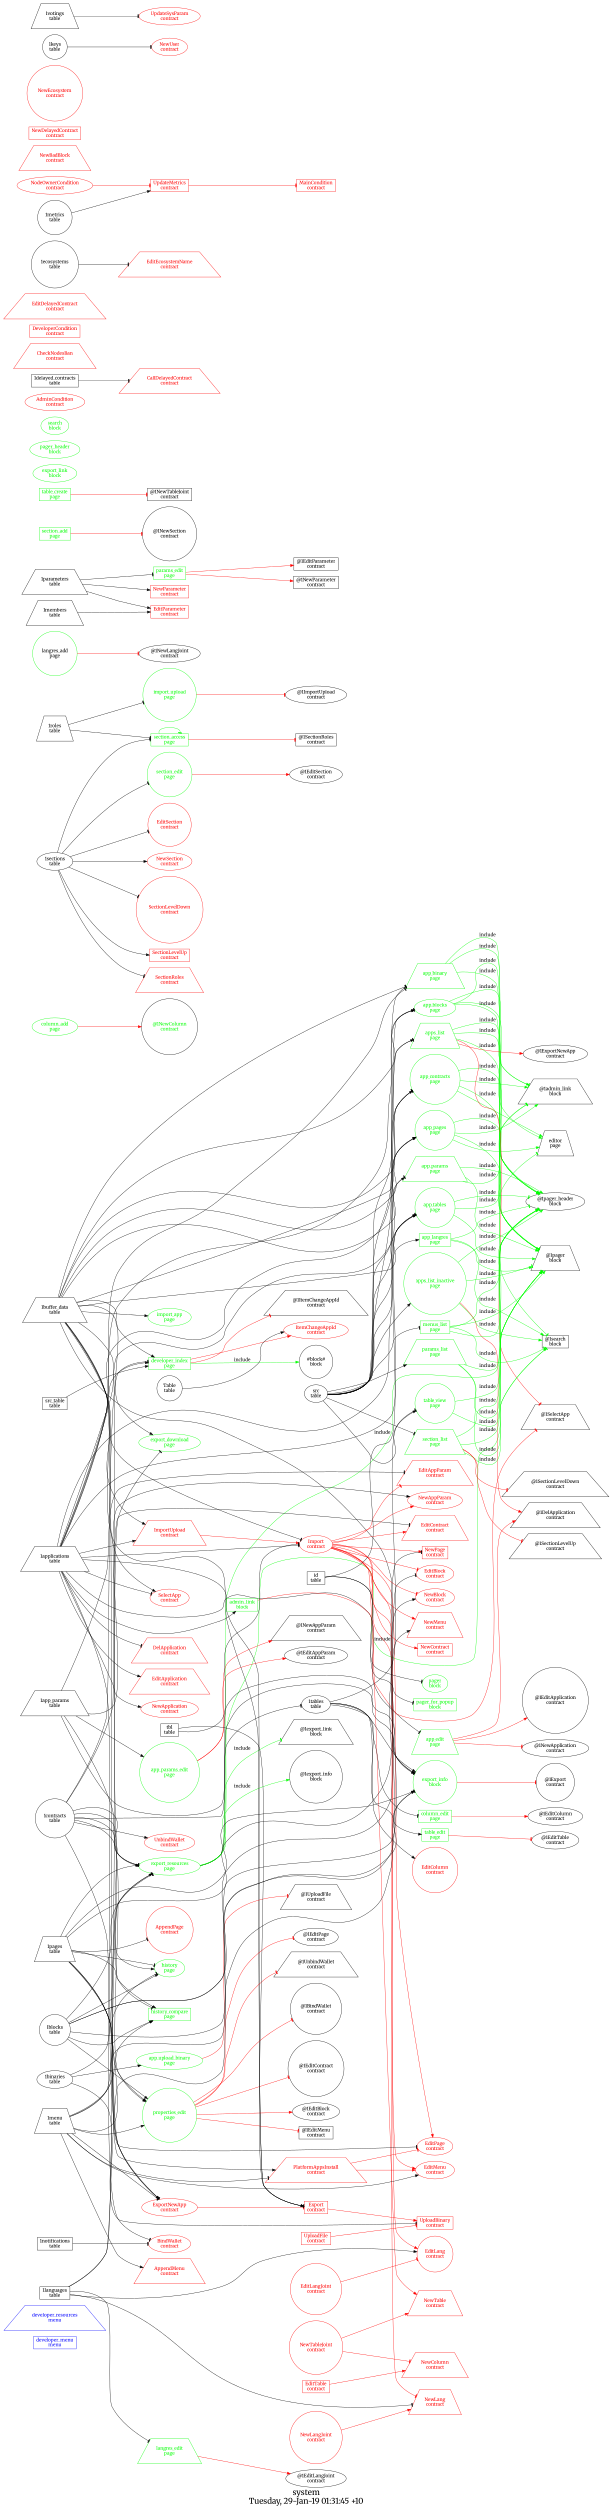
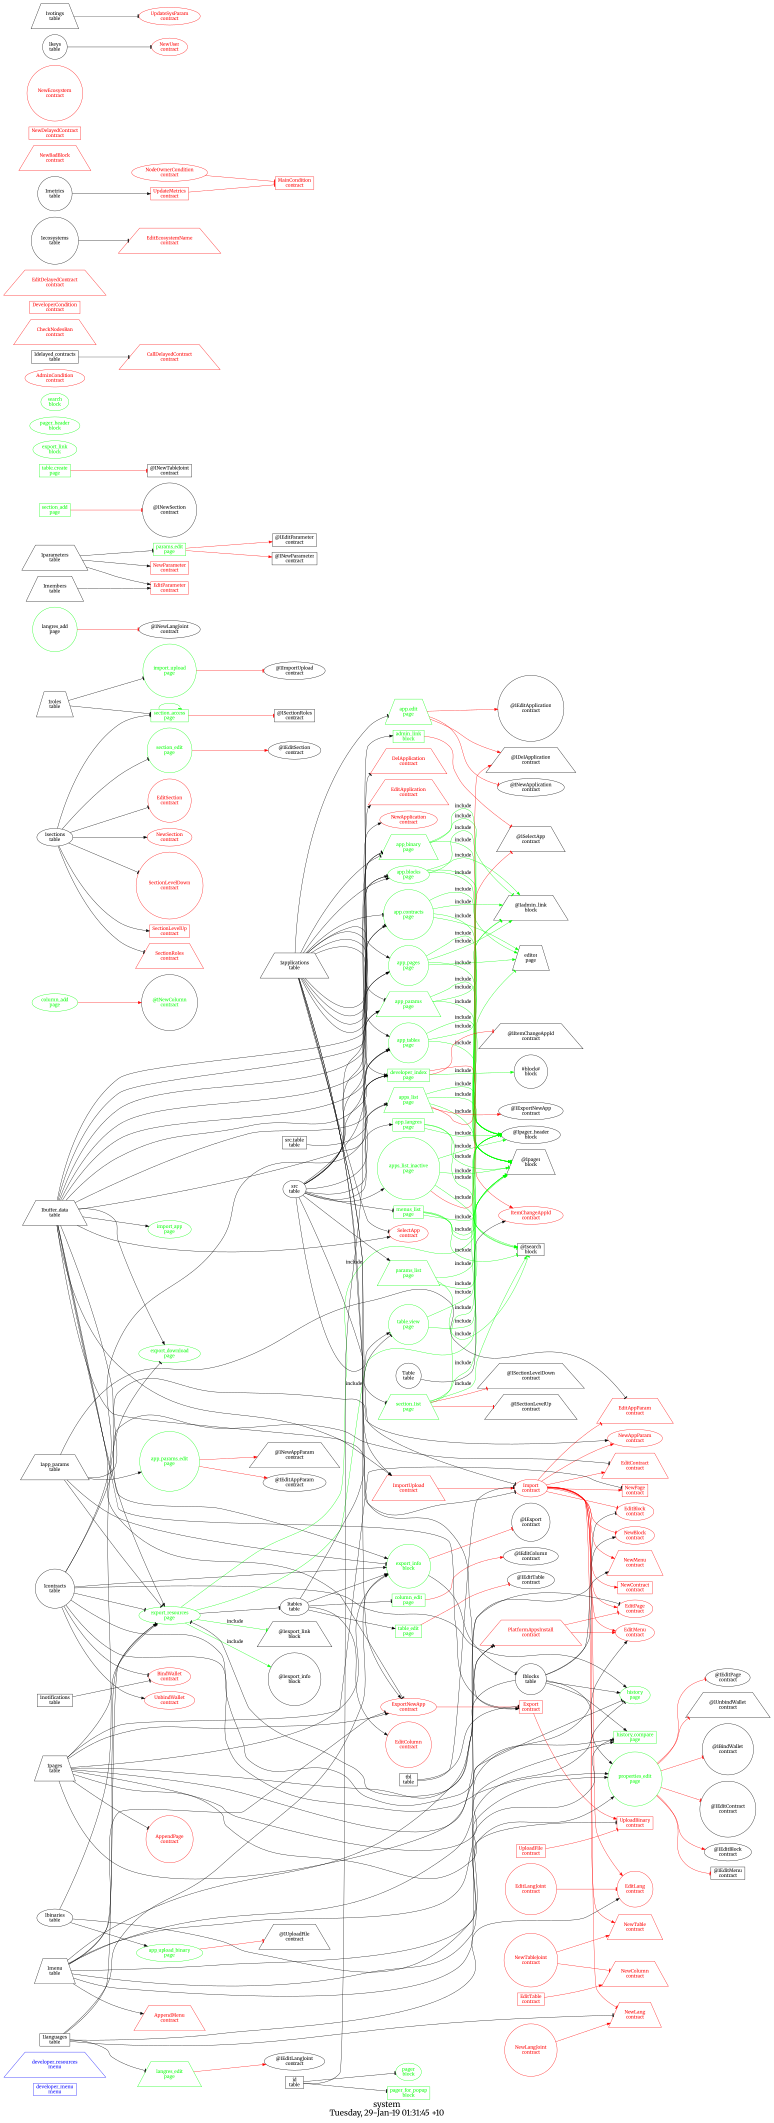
edge "NodeOwnerCondition contract" -> "UpdateMetrics contract": now "NodeOwnerCondition contract" -> "MainCondition contract"
edge "src table" -> "app_params page": added
edge "1blocks table" -> "export_info block": reversed
